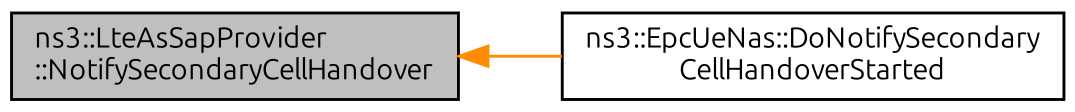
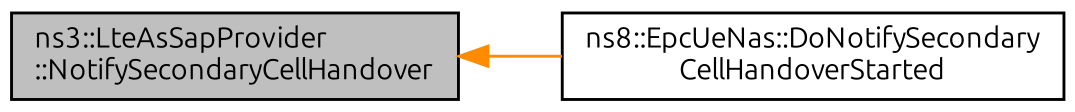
node "ns3::EpcUeNas::DoNotifySecondary CellHandoverStarted": label "ns3::EpcUeNas::DoNotifySecondary CellHandoverStarted" -> "ns8::EpcUeNas::DoNotifySecondary CellHandoverStarted"
